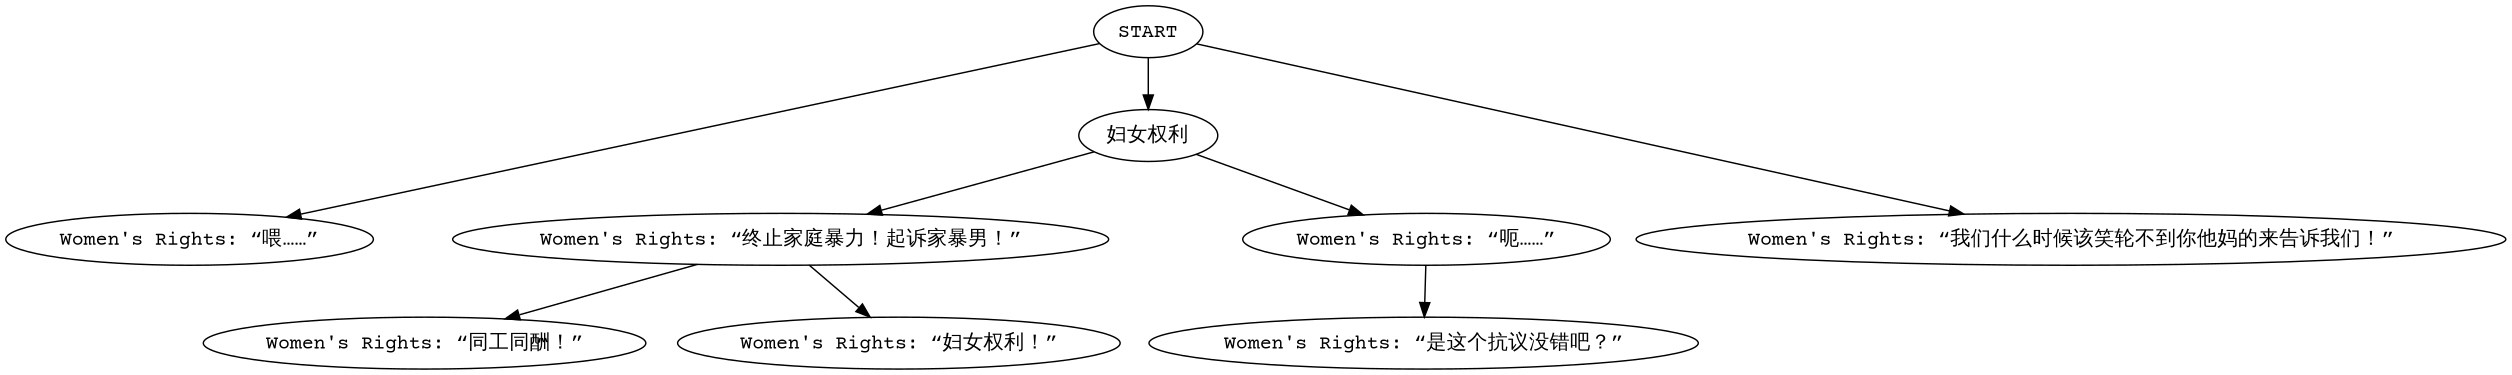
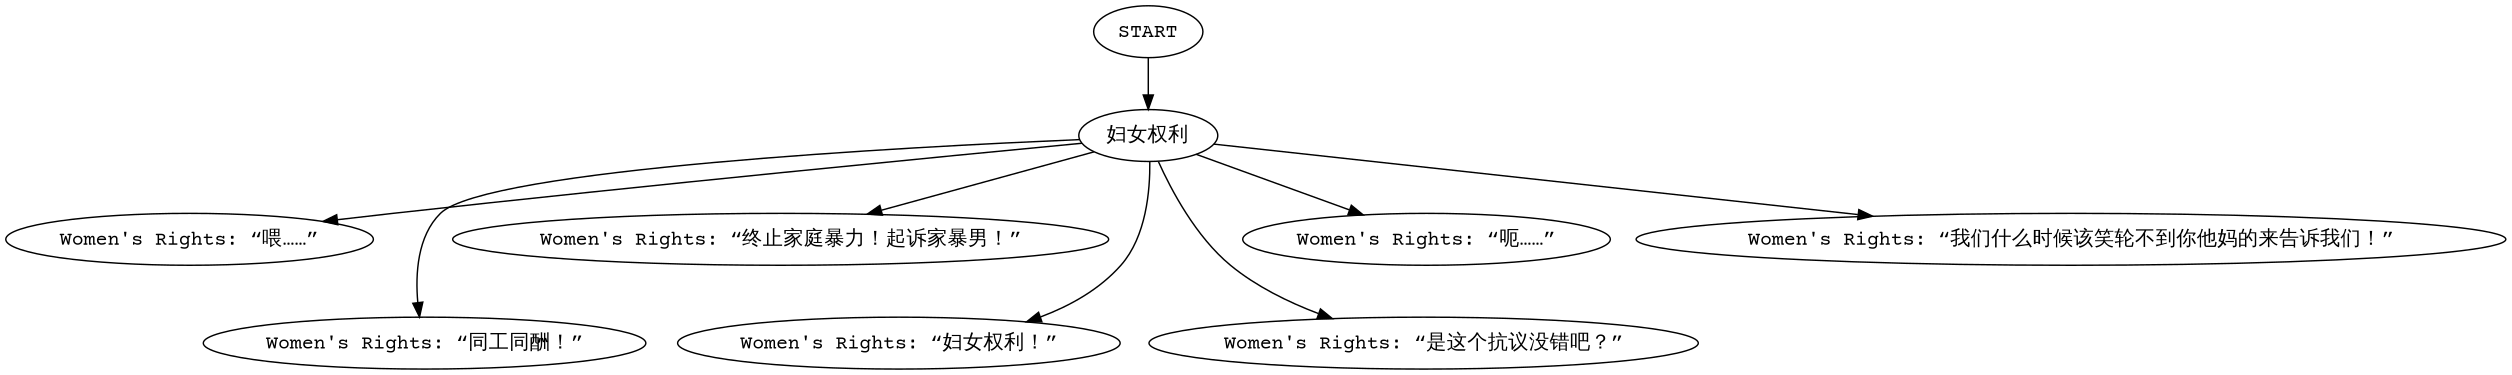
edge "START" -> "Women's Rights: “我们什么时候该笑轮不到你他妈的来告诉我们！”": now "妇女权利" -> "Women's Rights: “我们什么时候该笑轮不到你他妈的来告诉我们！”"
edge "START" -> "Women's Rights: “喂……”": now "妇女权利" -> "Women's Rights: “喂……”"
edge "Women's Rights: “呃……”" -> "Women's Rights: “是这个抗议没错吧？”": now "妇女权利" -> "Women's Rights: “是这个抗议没错吧？”"
edge "Women's Rights: “终止家庭暴力！起诉家暴男！”" -> "Women's Rights: “妇女权利！”": now "妇女权利" -> "Women's Rights: “妇女权利！”"
edge "Women's Rights: “终止家庭暴力！起诉家暴男！”" -> "Women's Rights: “同工同酬！”": now "妇女权利" -> "Women's Rights: “同工同酬！”"
